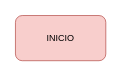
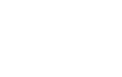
node "INICIO": removed
